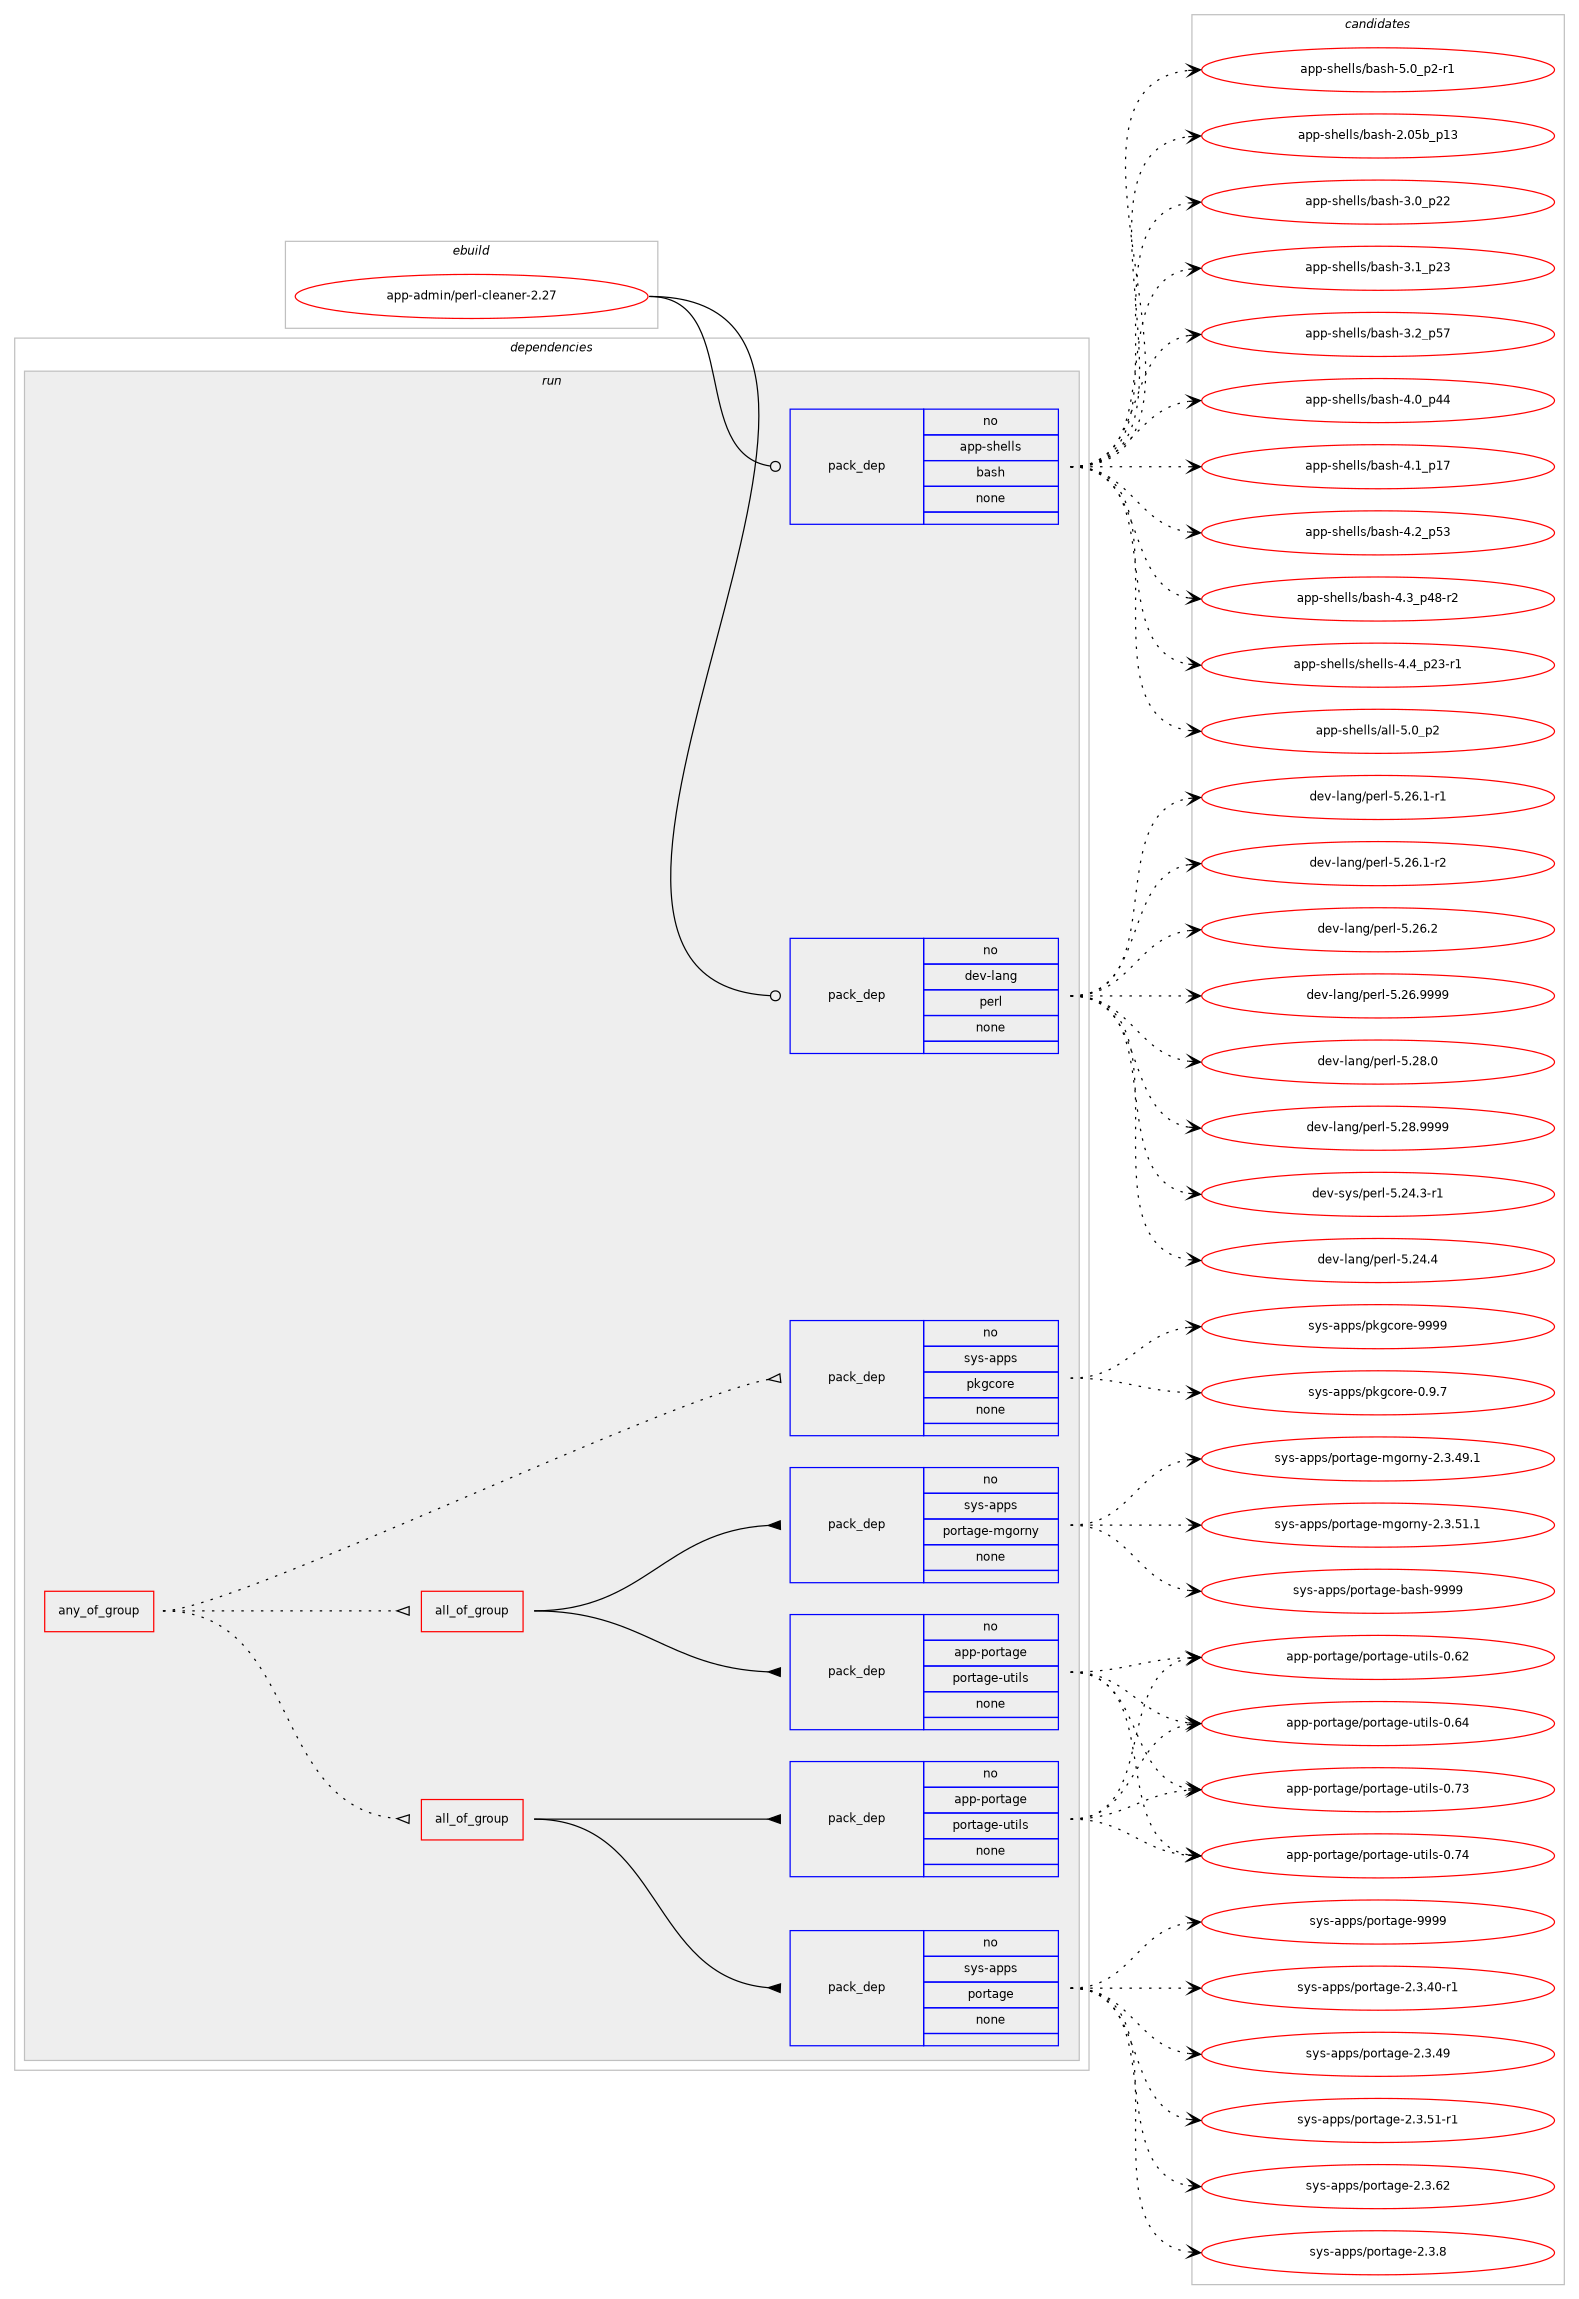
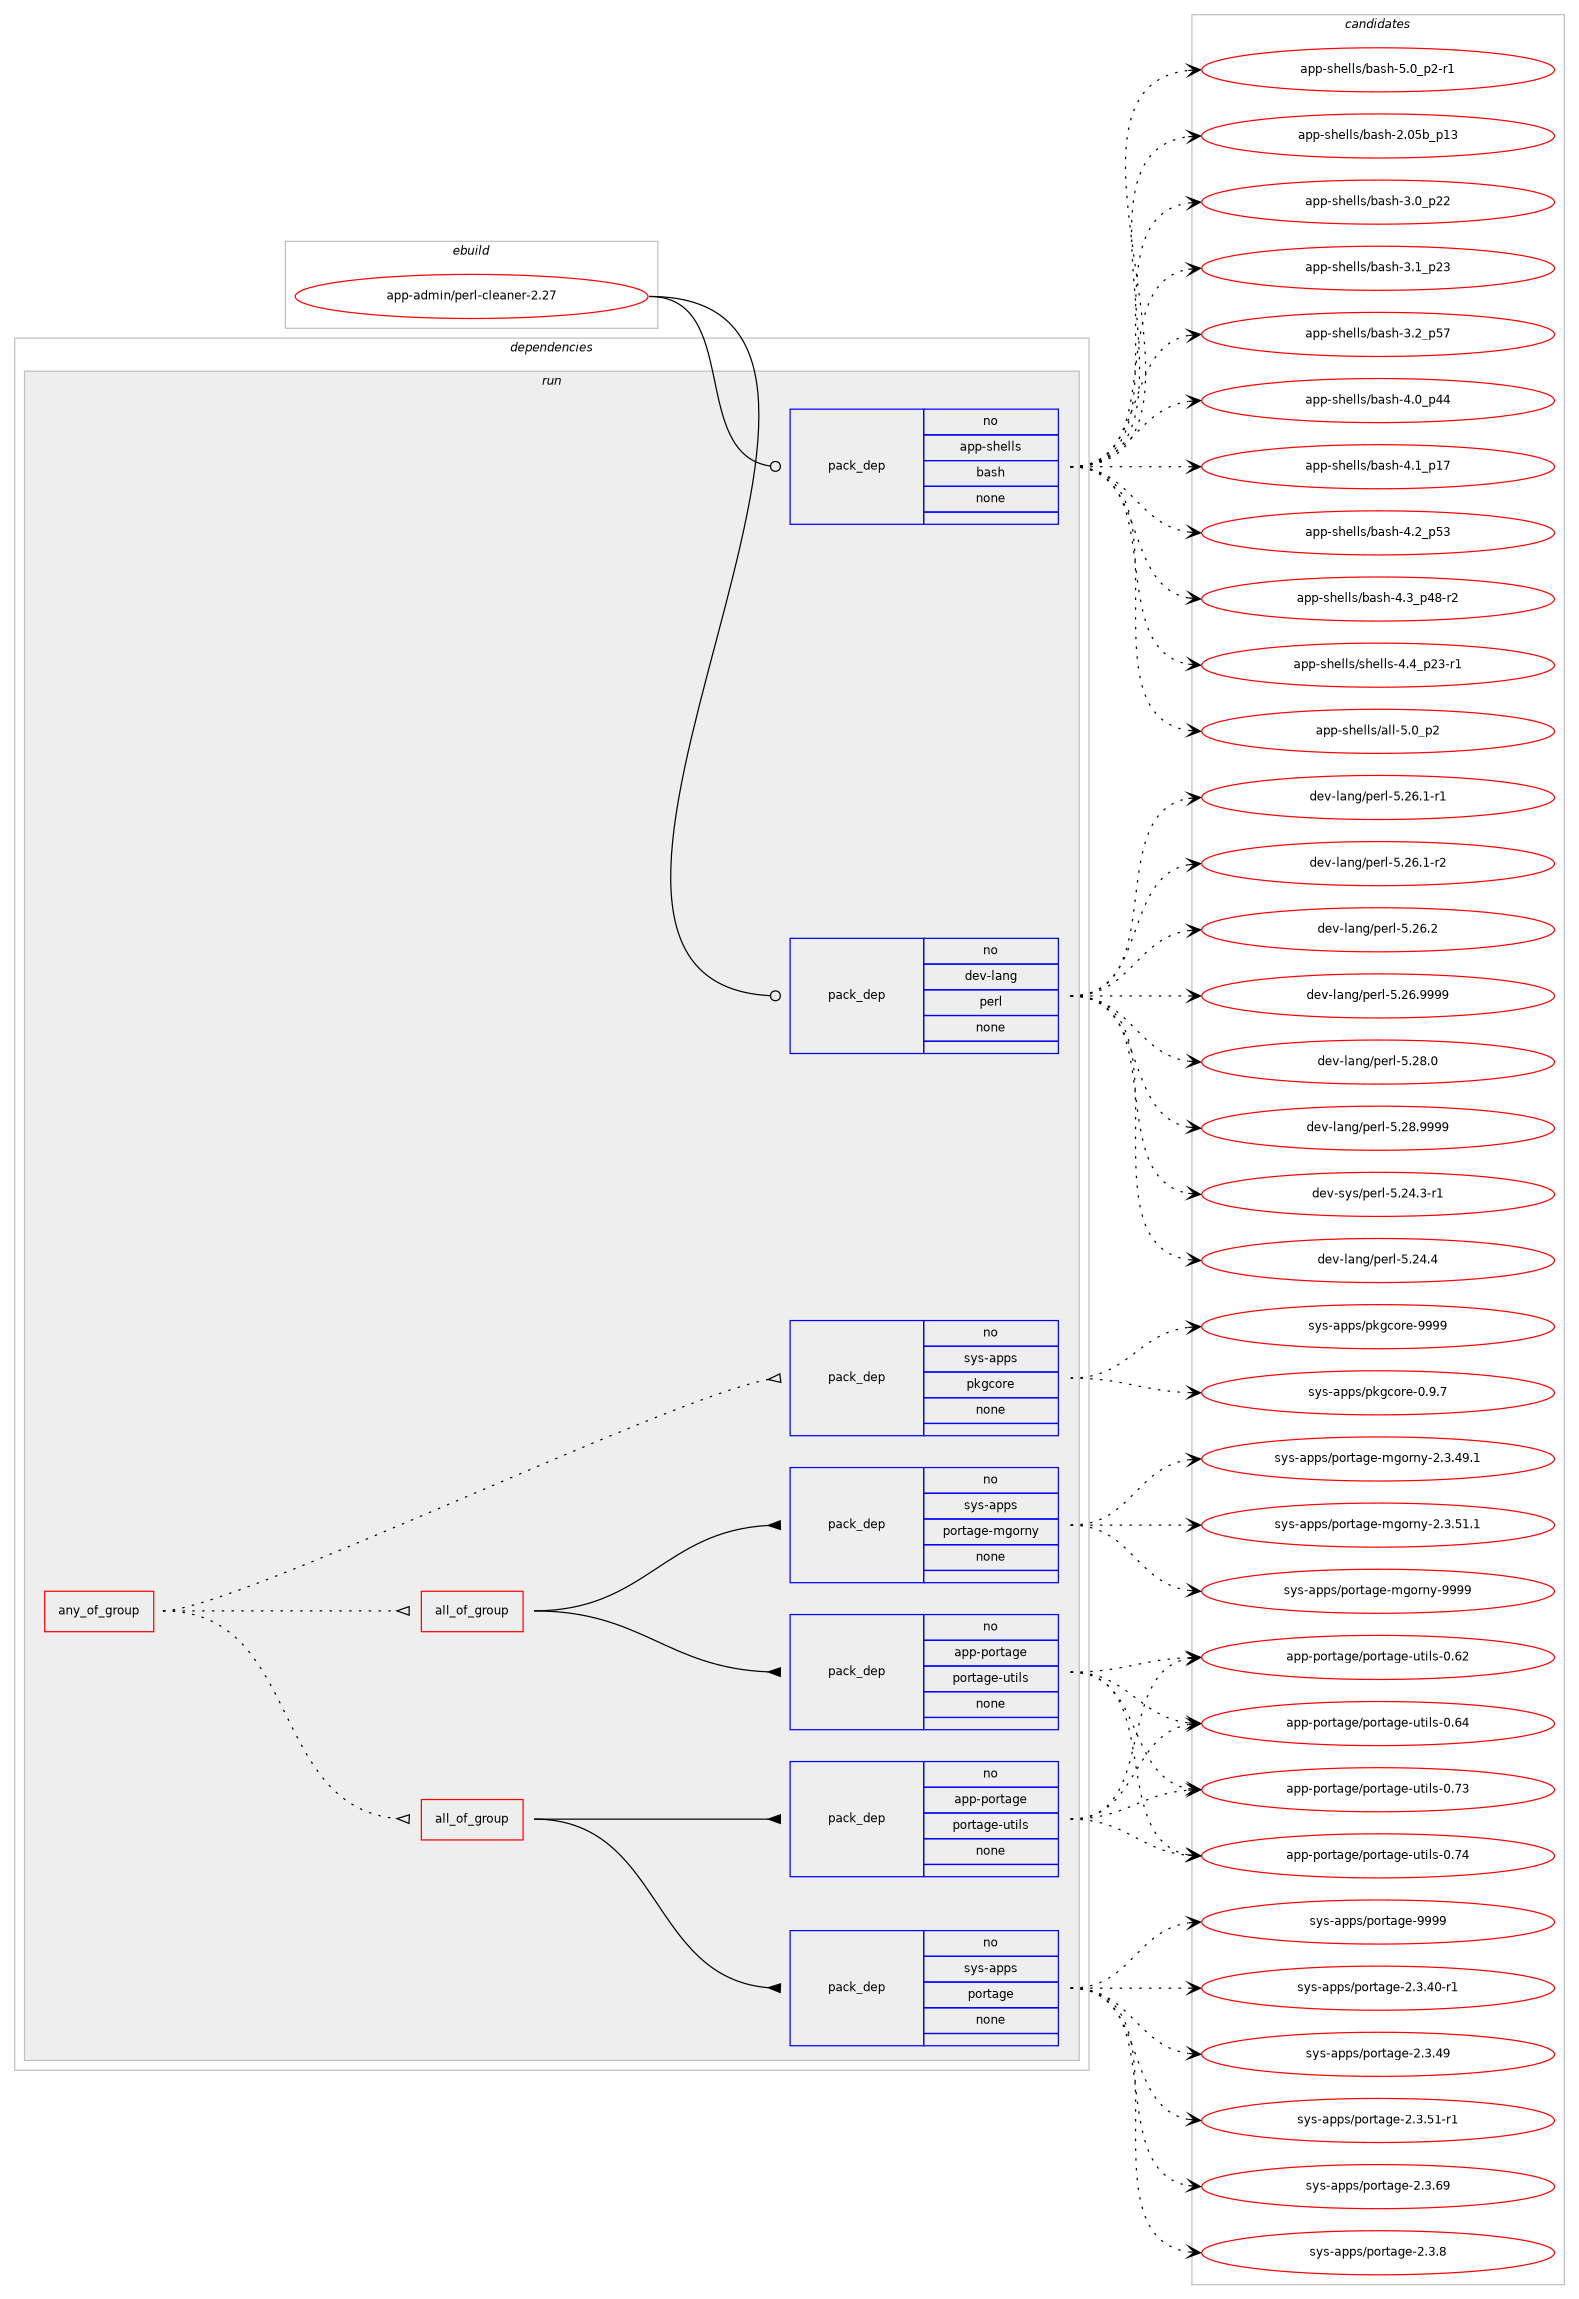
node "sys-apps/portage-bash-9999": label "sys-apps/portage-bash-9999" -> "sys-apps/portage-mgorny-9999"
node "sys-apps/portage-2.3.62": label "sys-apps/portage-2.3.62" -> "sys-apps/portage-2.3.69"
